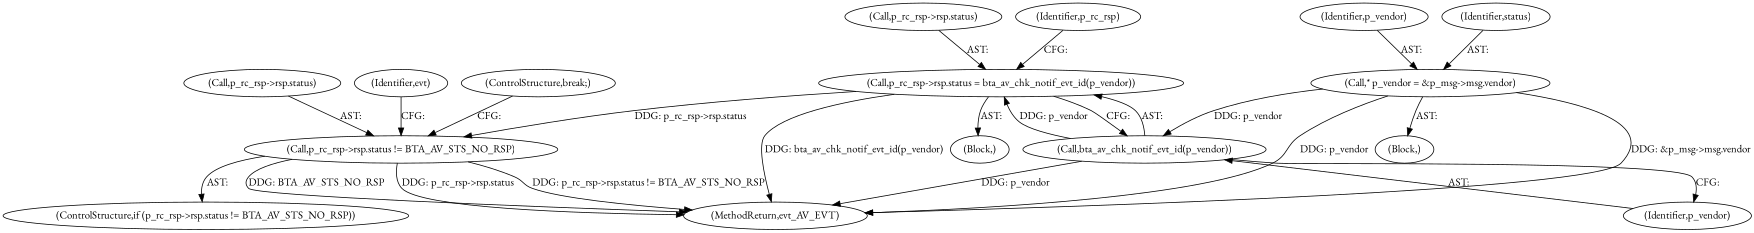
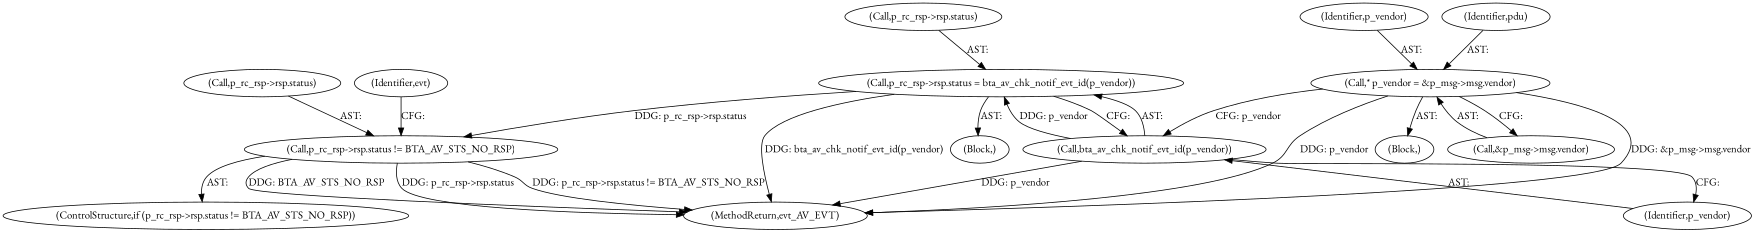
node "(Identifier,p_rc_rsp)": removed
node "(Identifier,status)": label "(Identifier,status)" -> "(Identifier,pdu)"
node "(ControlStructure,break;)": removed
edge "(Call,* p_vendor = &p_msg->msg.vendor)" -> "(Call,bta_av_chk_notif_evt_id(p_vendor))": label "DDG: p_vendor" -> "CFG: p_vendor"
node "(Call,&p_msg->msg.vendor)": added
